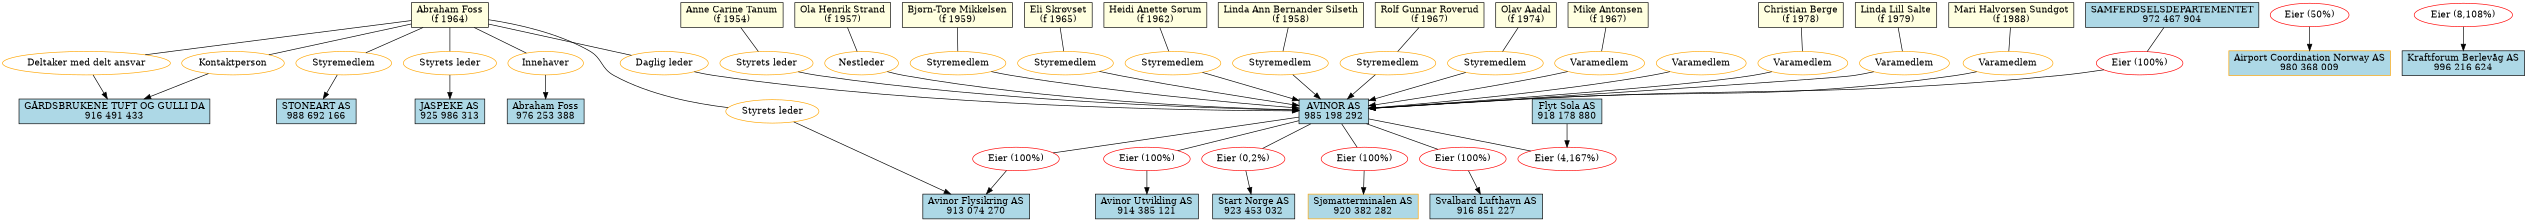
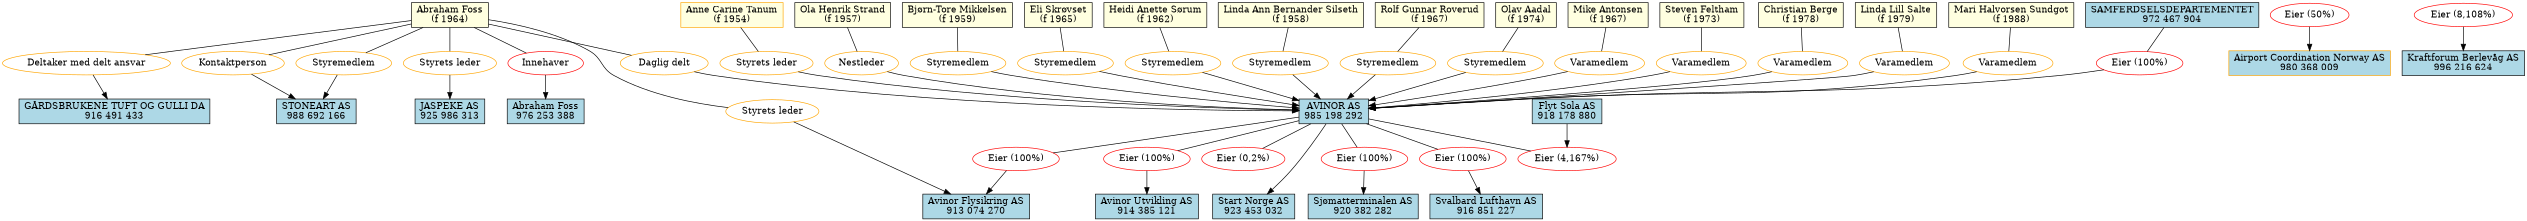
node "Anne Carine Tanum (f 1954)": color black -> orange
node "Steven Feltham (f 1973)": added
node "Innehaver": color orange -> red
node "Daglig leder": label "Daglig leder" -> "Daglig delt"
edge "Kontaktperson" -> "GÅRDSBRUKENE TUFT OG GULLI DA 916 491 433": now "Kontaktperson" -> "STONEART AS 988 692 166"
edge "Eier (0,2%)" -> "Start Norge AS 923 453 032": now "AVINOR AS 985 198 292" -> "Start Norge AS 923 453 032"
node "Sjømatterminalen AS 920 382 282": color orange -> black
